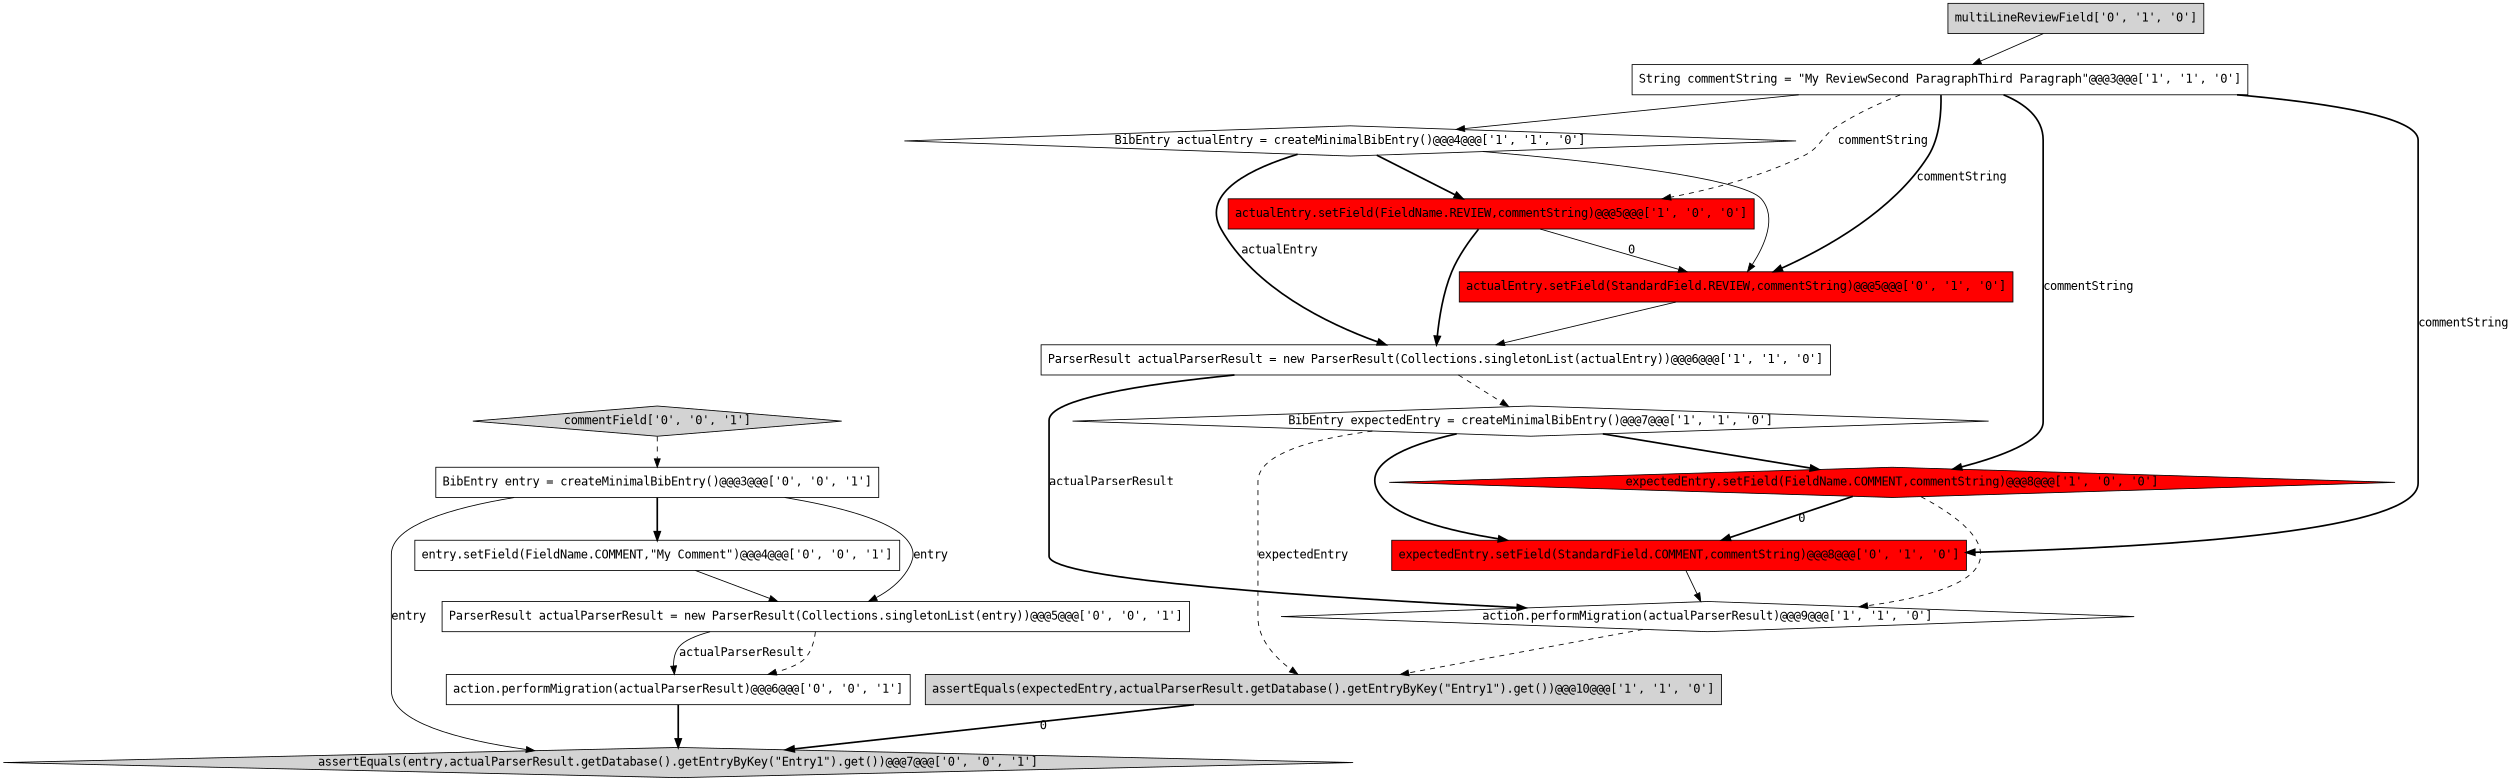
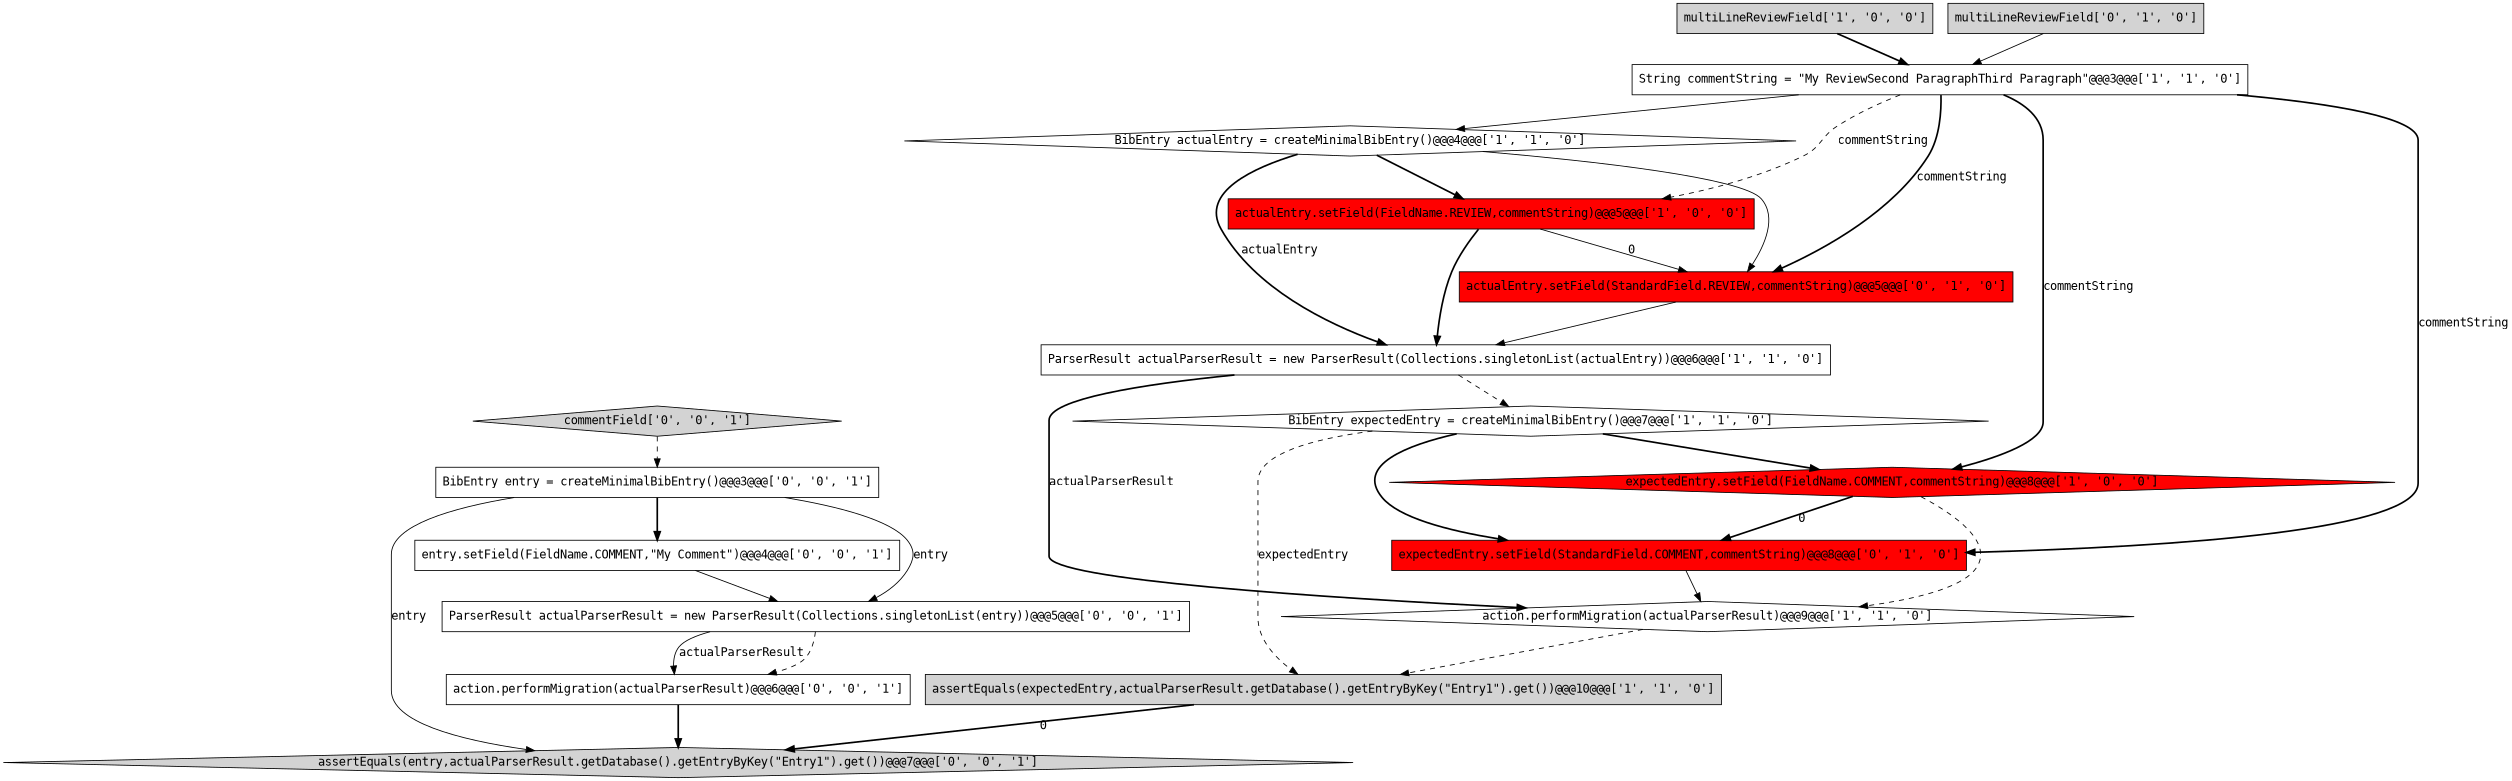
node "multiLineReviewField['1', '0', '0']": added
